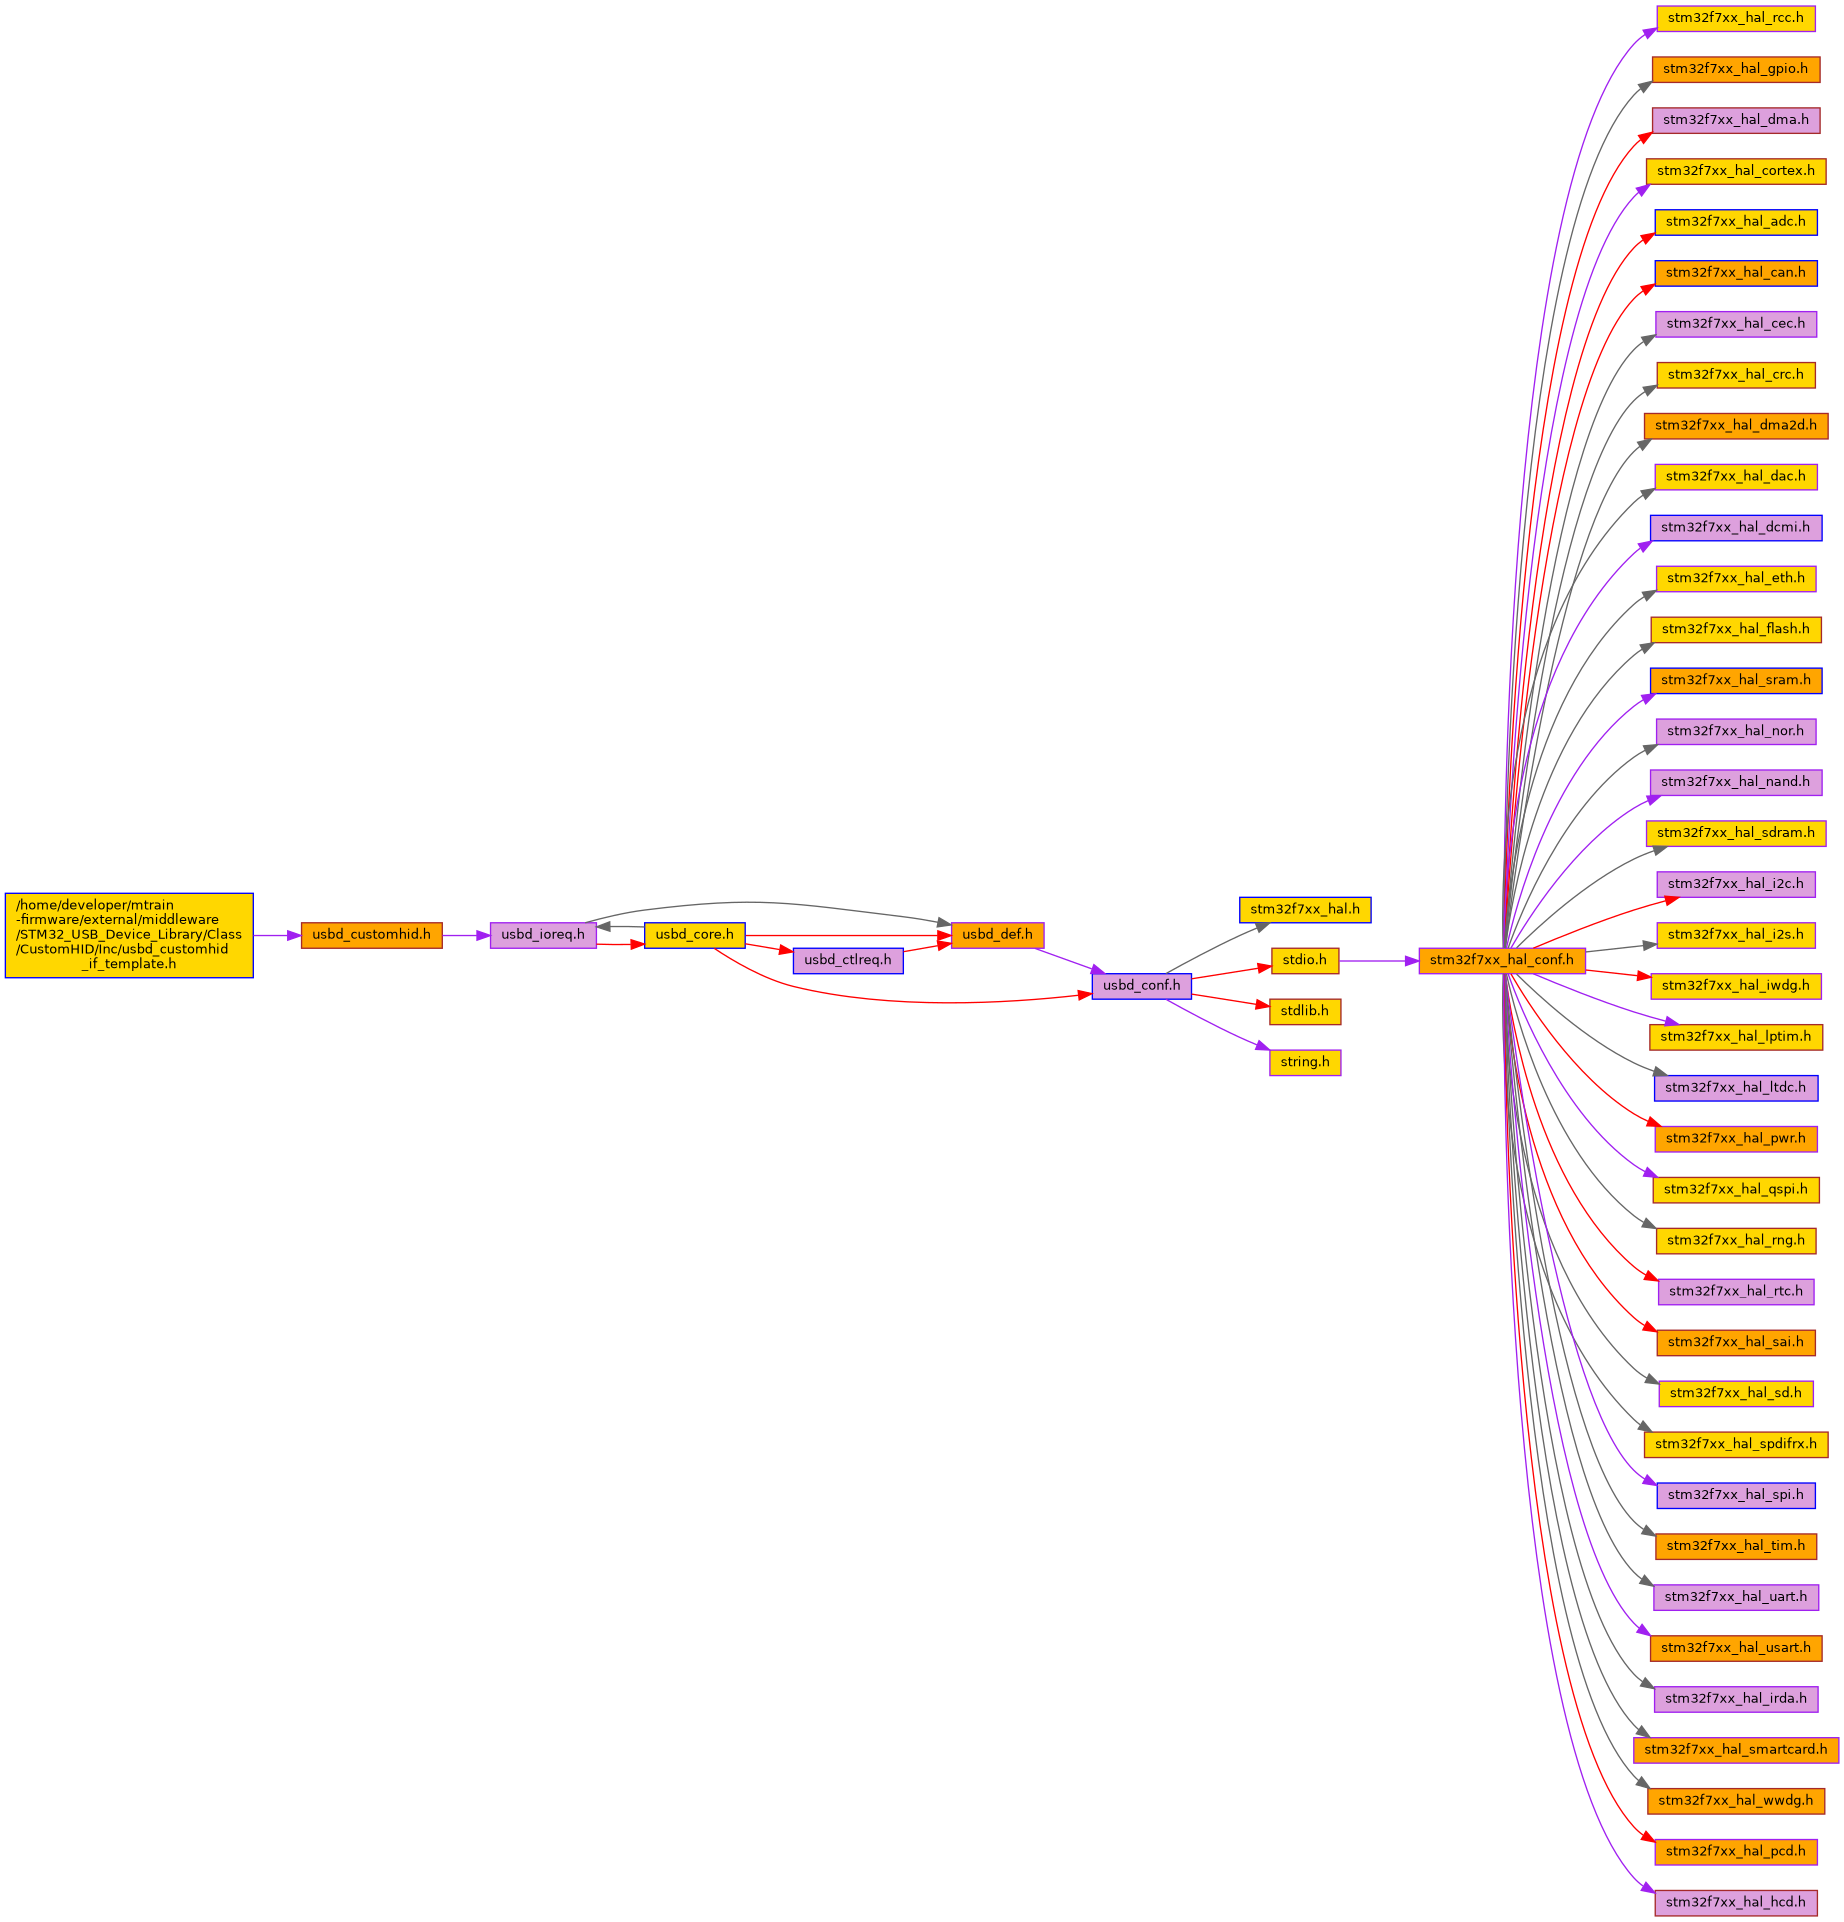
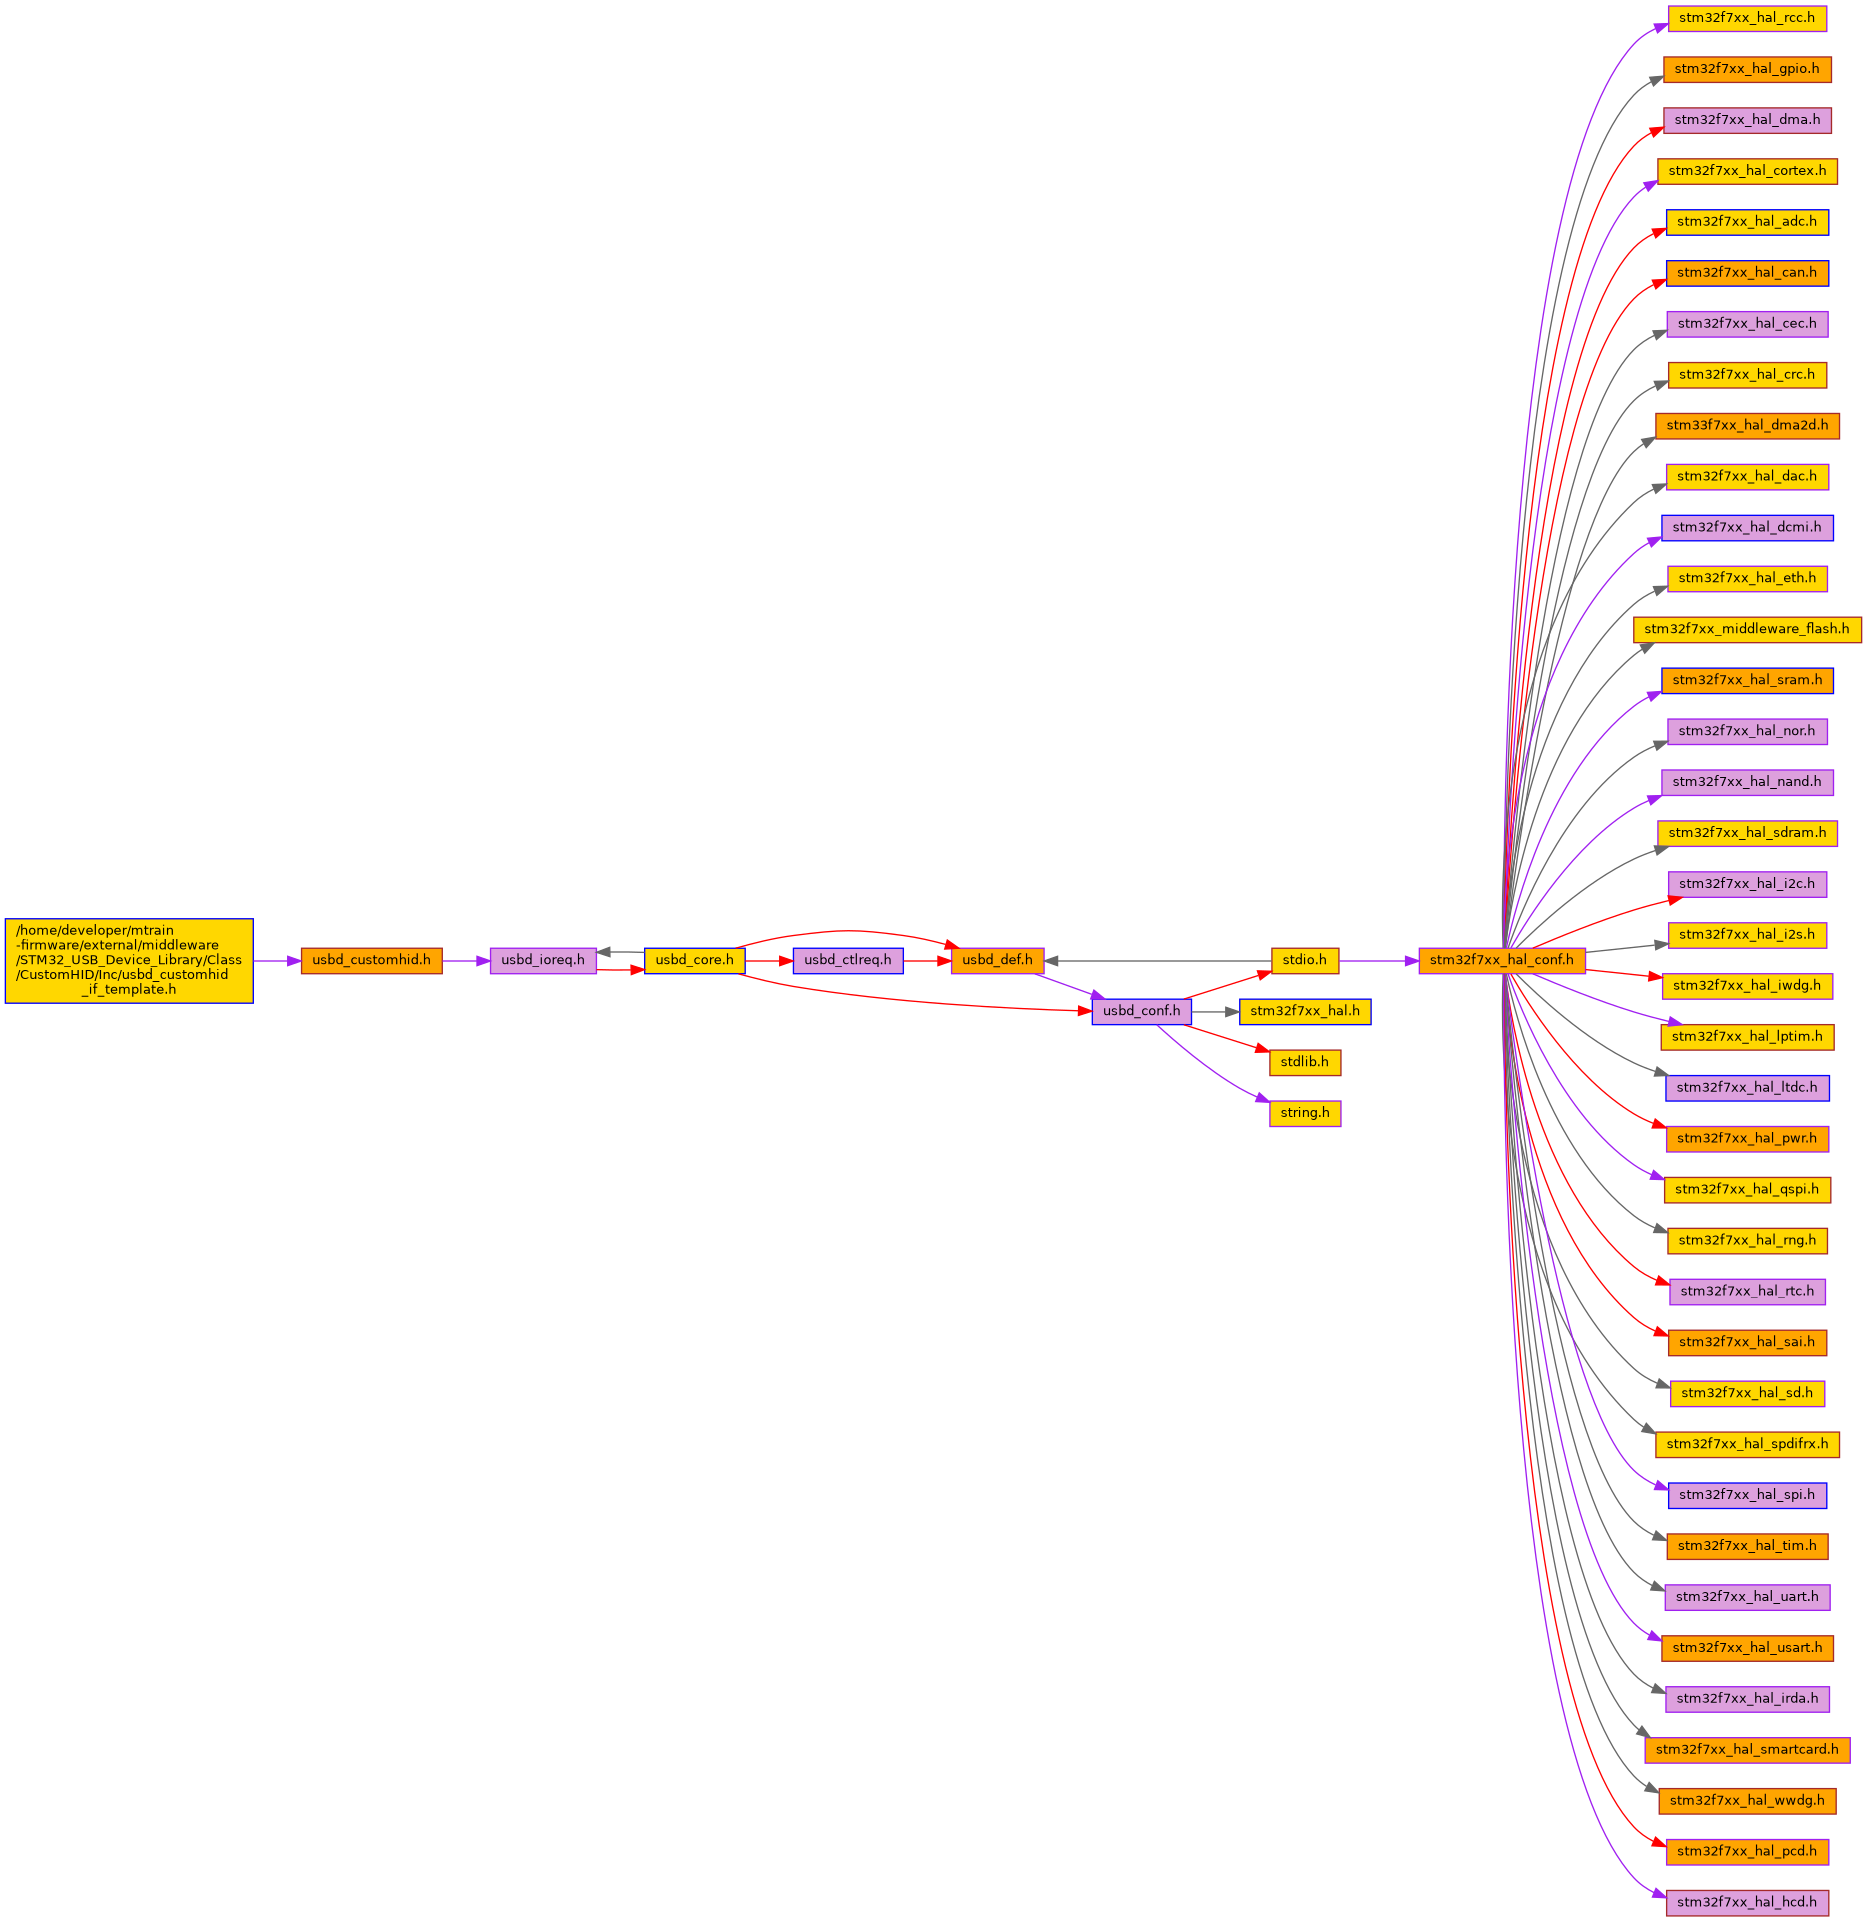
node "stm32f7xx_hal_dma2d.h": label "stm32f7xx_hal_dma2d.h" -> "stm33f7xx_hal_dma2d.h"
node "stm32f7xx_hal_flash.h": label "stm32f7xx_hal_flash.h" -> "stm32f7xx_middleware_flash.h"
edge "usbd_ioreq.h" -> "usbd_def.h": now "stdio.h" -> "usbd_def.h"
